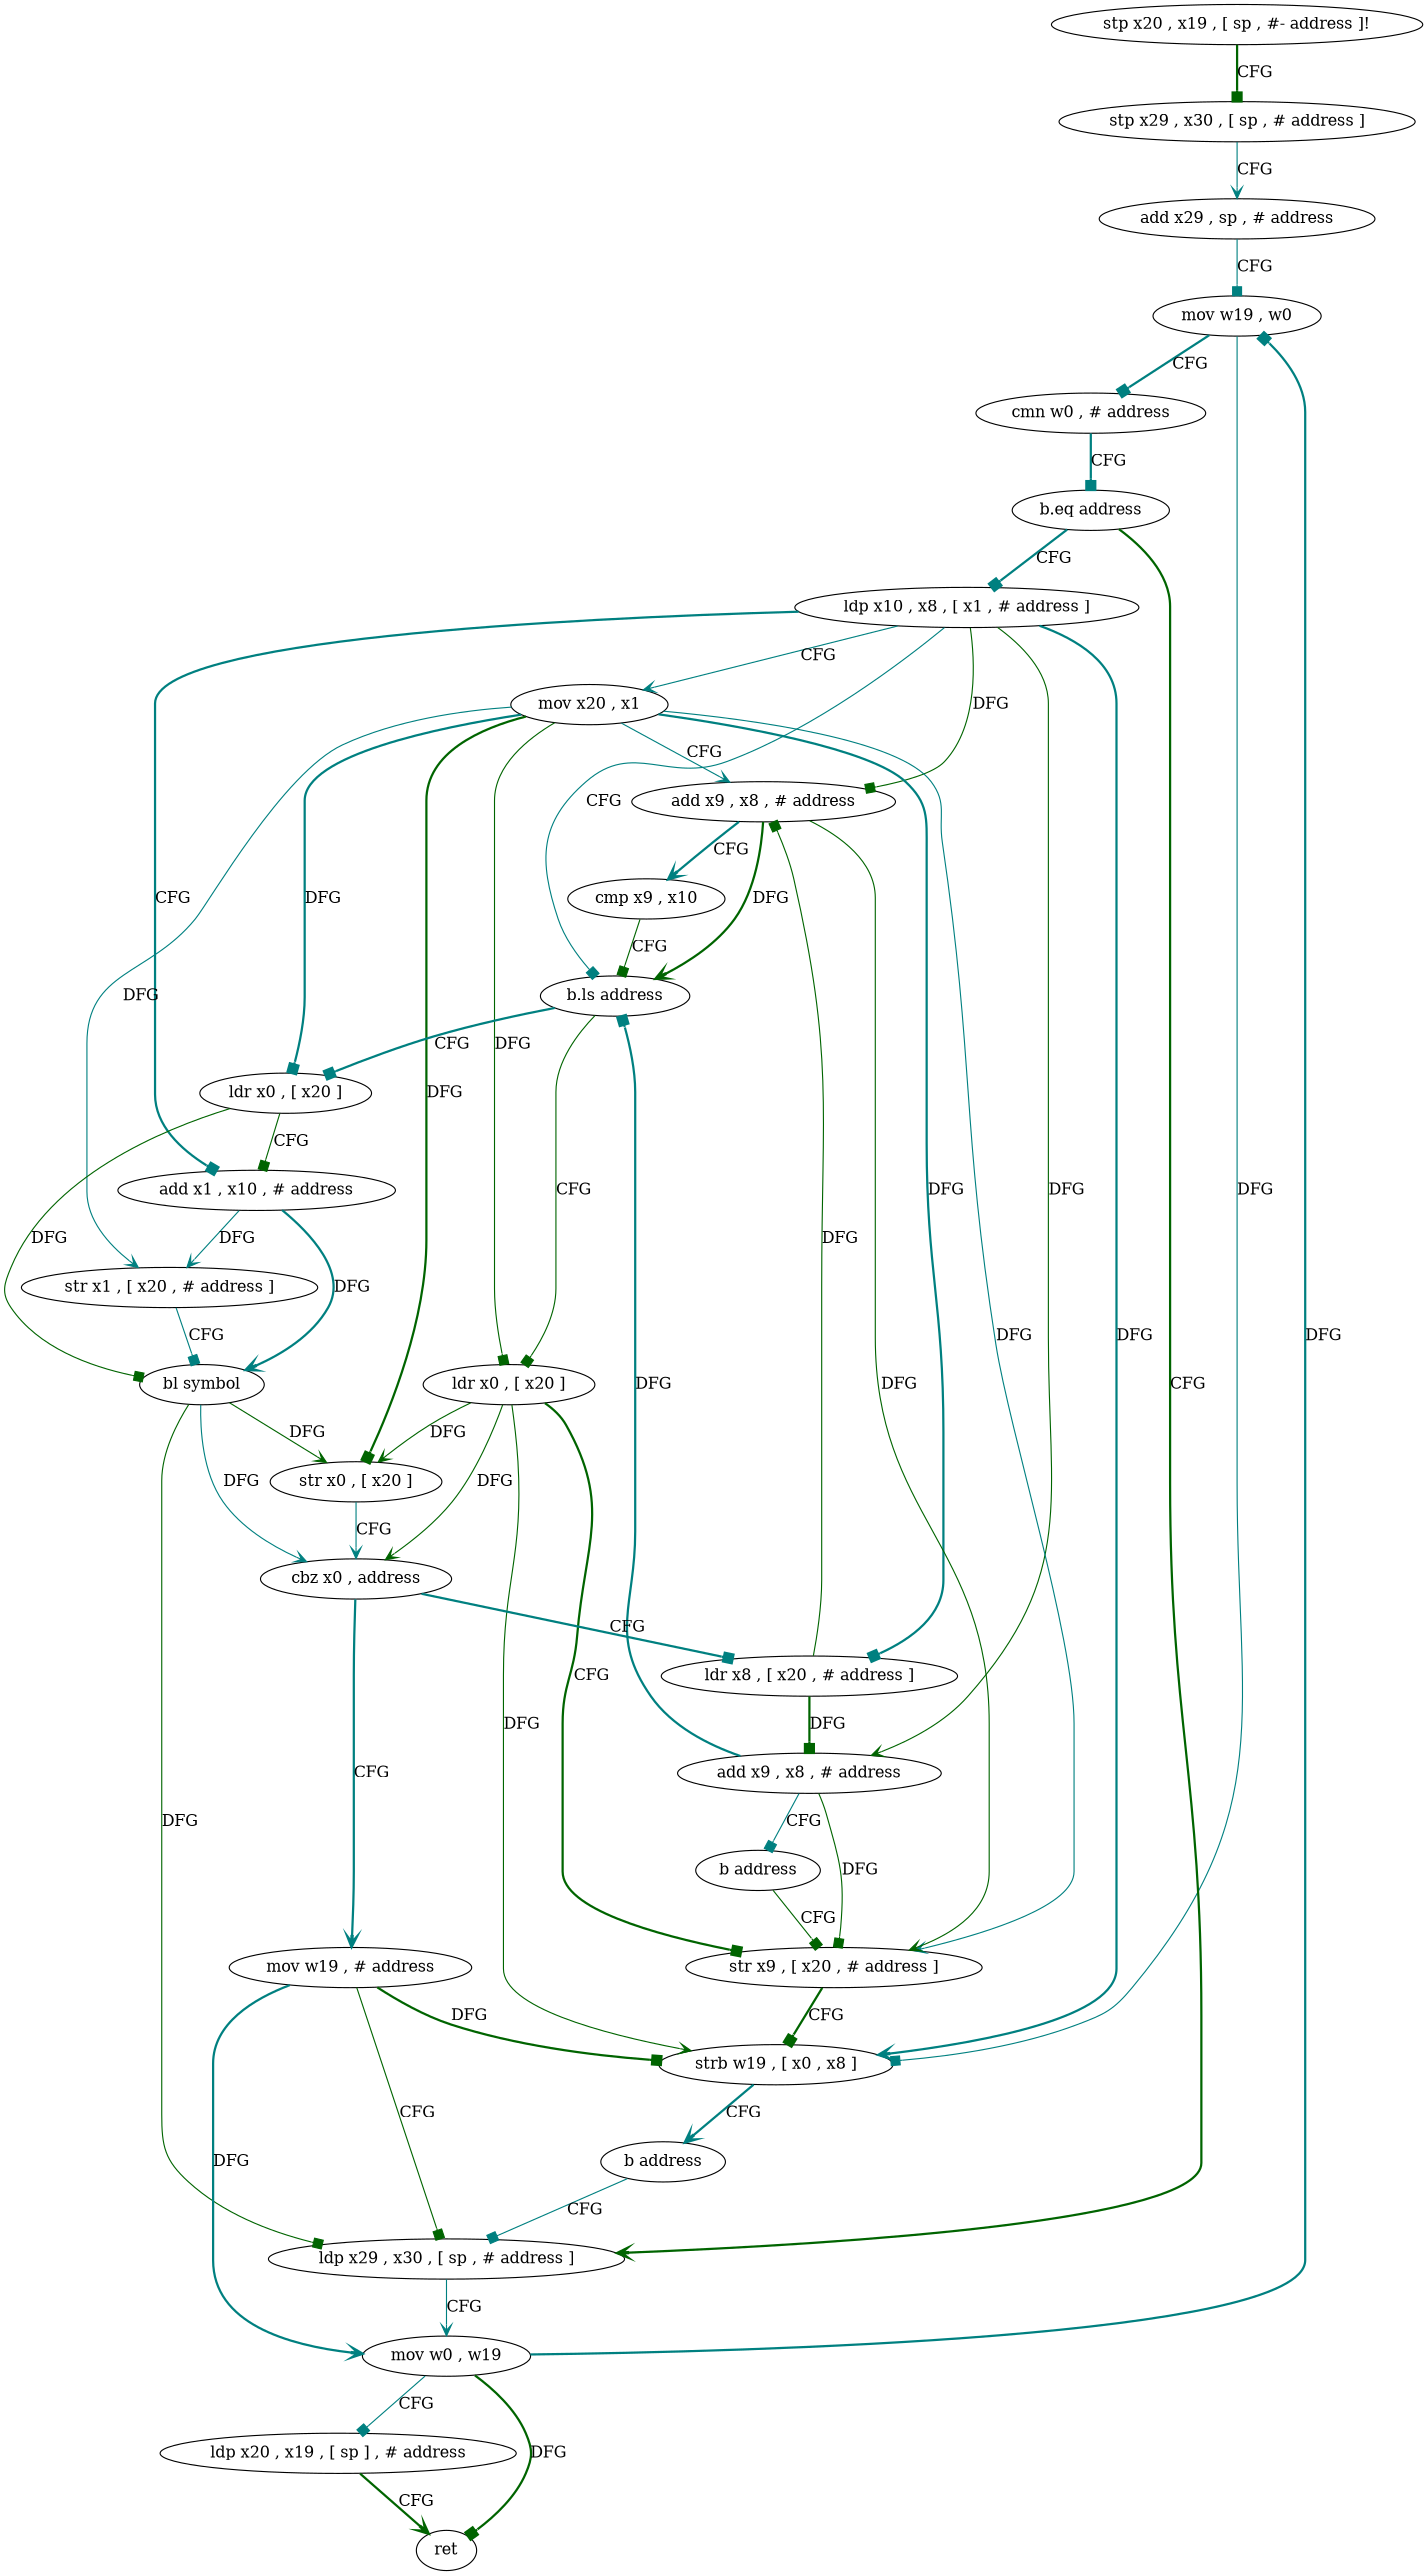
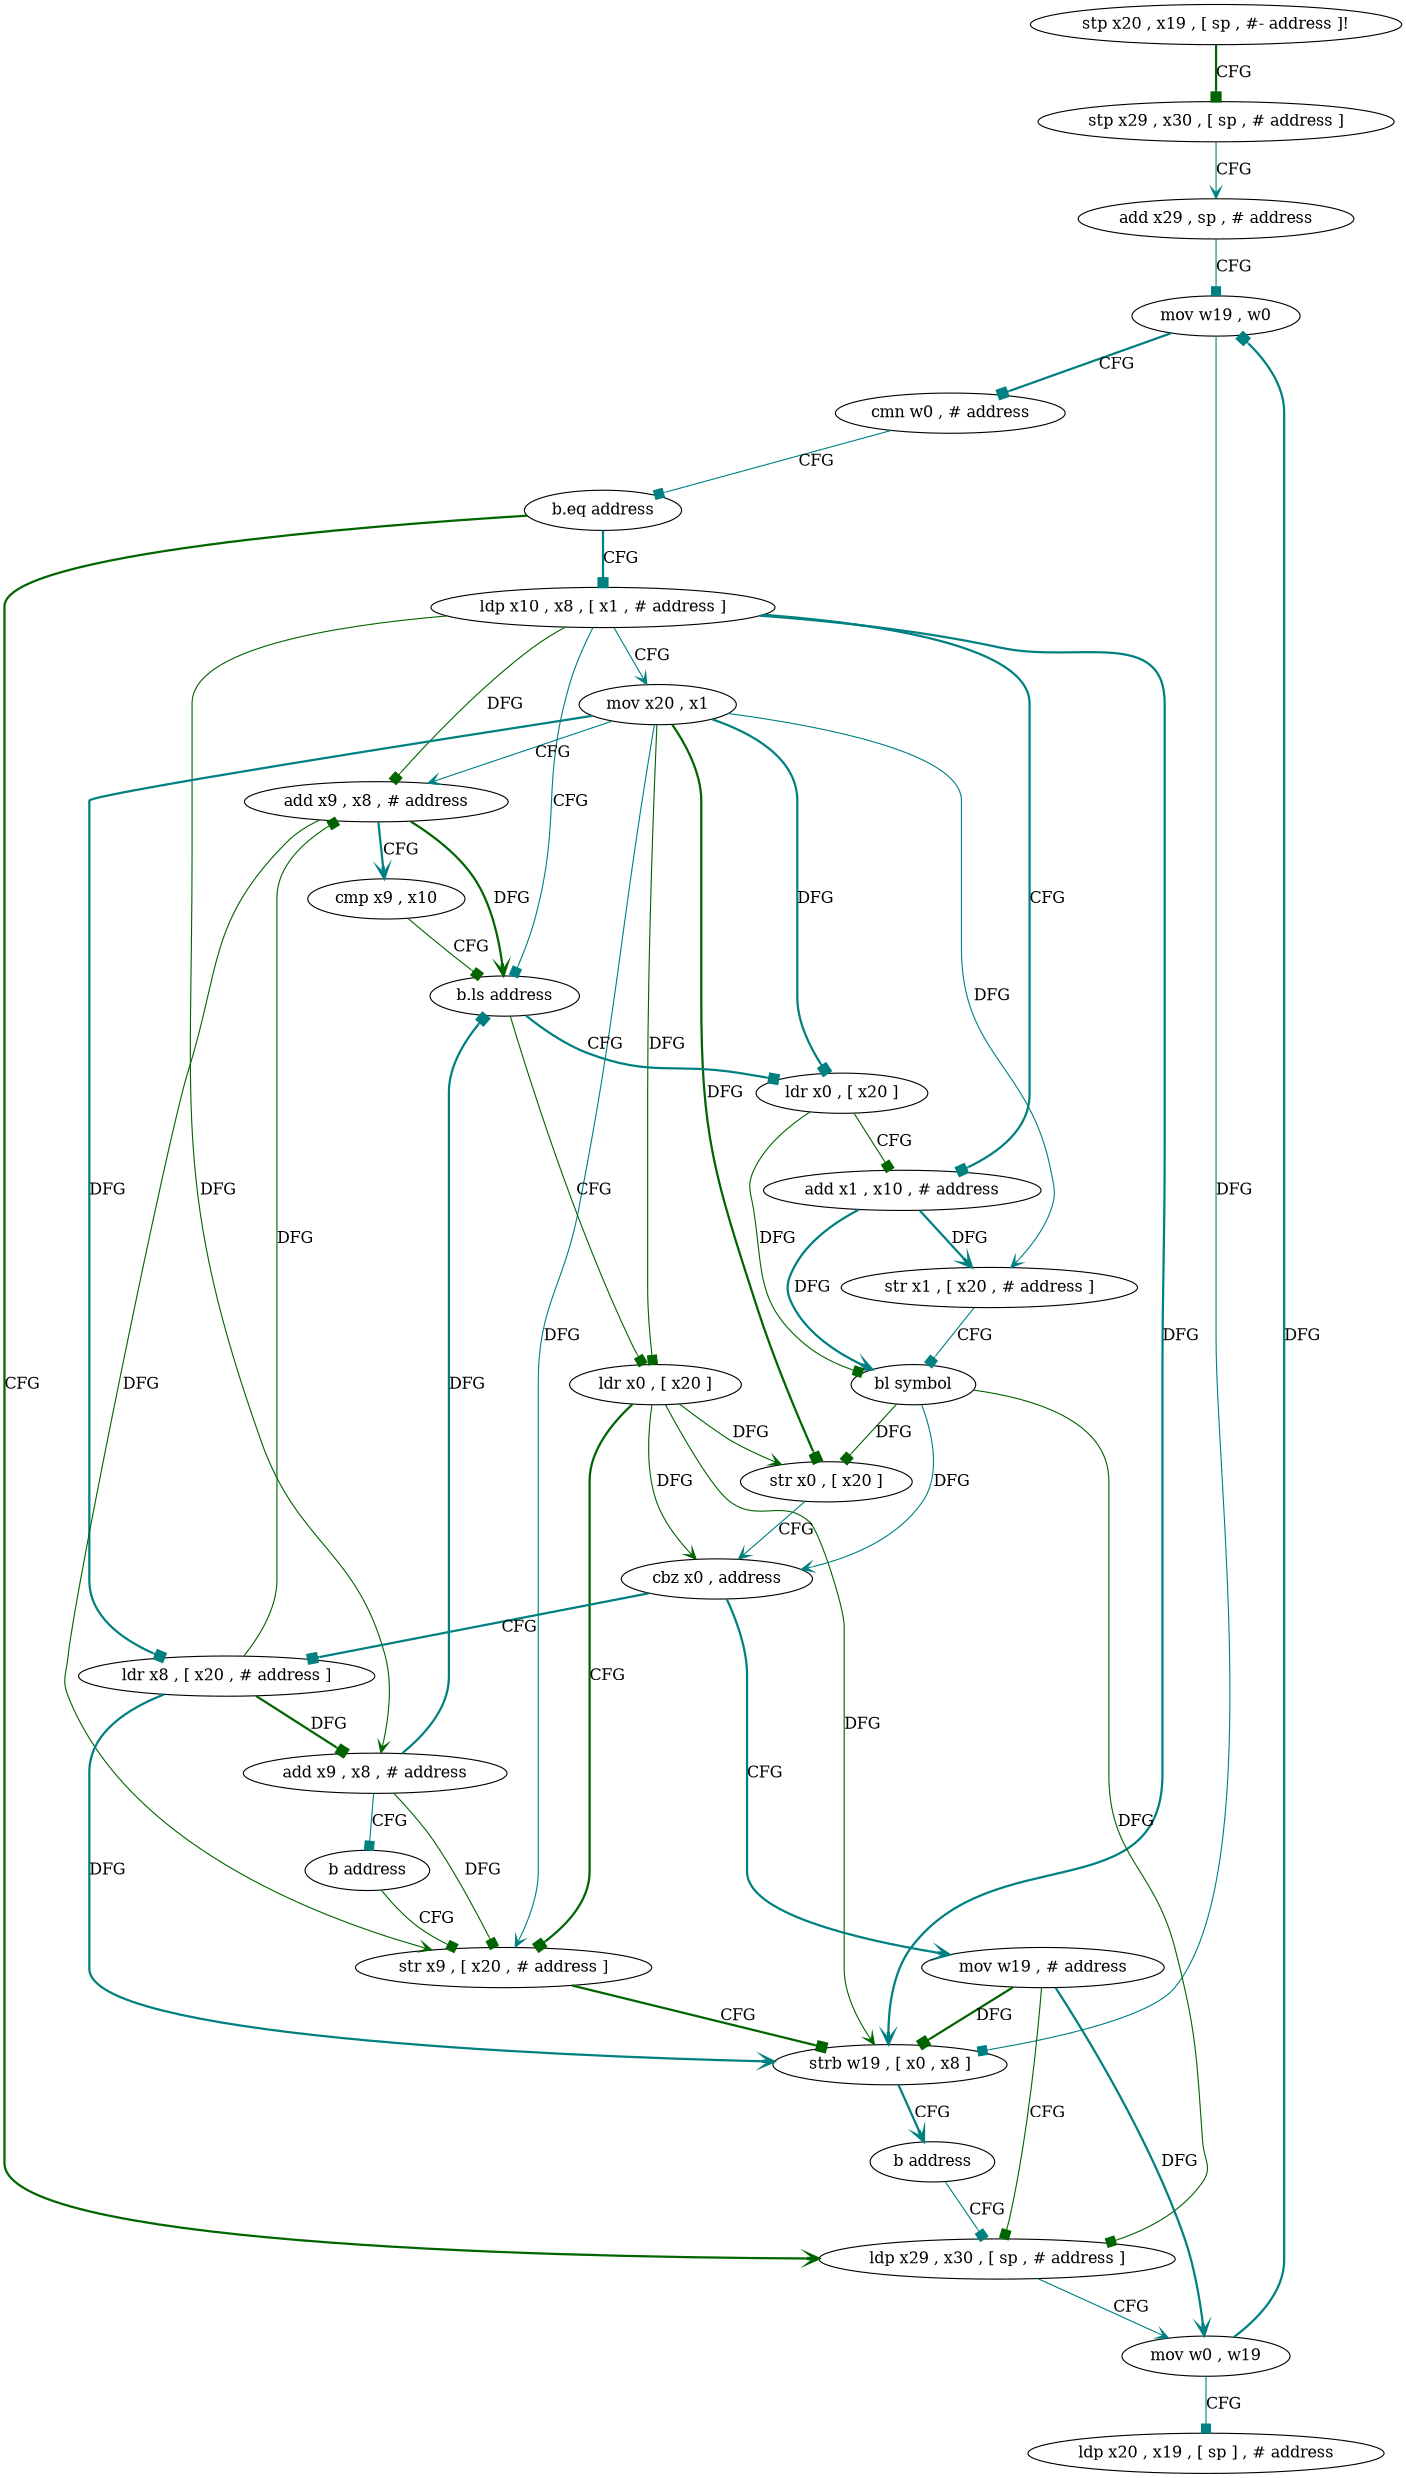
edge "cmn w0 , # address" -> "b.eq address": style bold -> solid
edge "add x1 , x10 , # address" -> "str x1 , [ x20 , # address ]": style solid -> bold
edge "bl symbol" -> "str x0 , [ x20 ]": arrowhead vee -> box
edge "ldr x8 , [ x20 , # address ]" -> "strb w19 , [ x0 , x8 ]": added, label "DFG"
node "ret": removed
